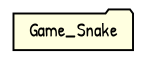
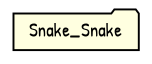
node "Game_Snake": label "Game_Snake" -> "Snake_Snake"
